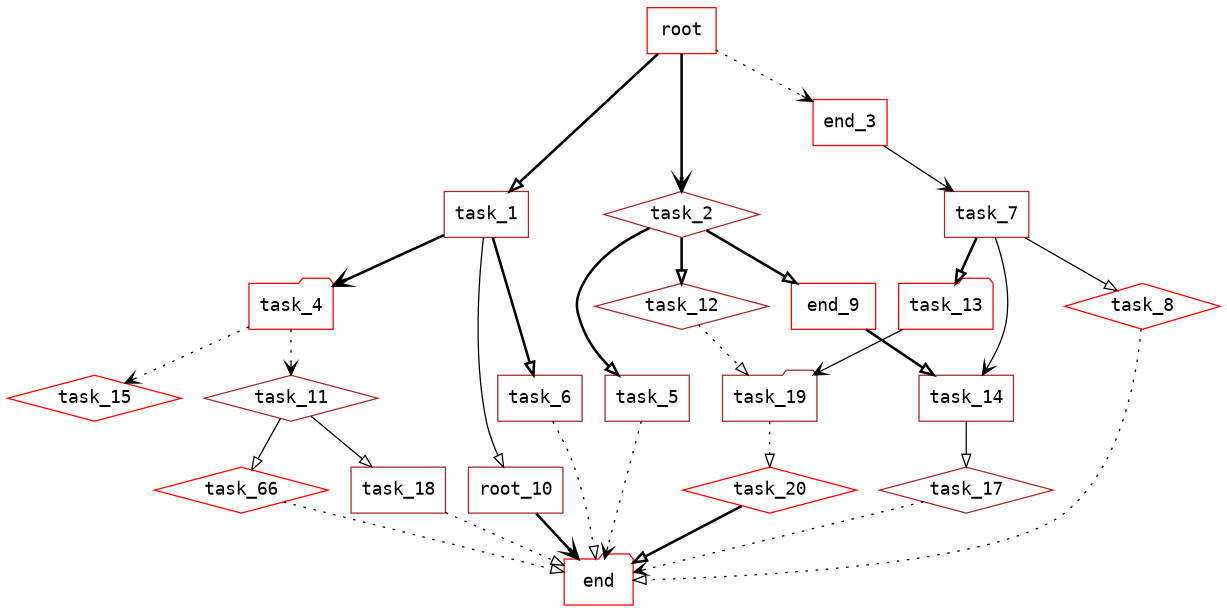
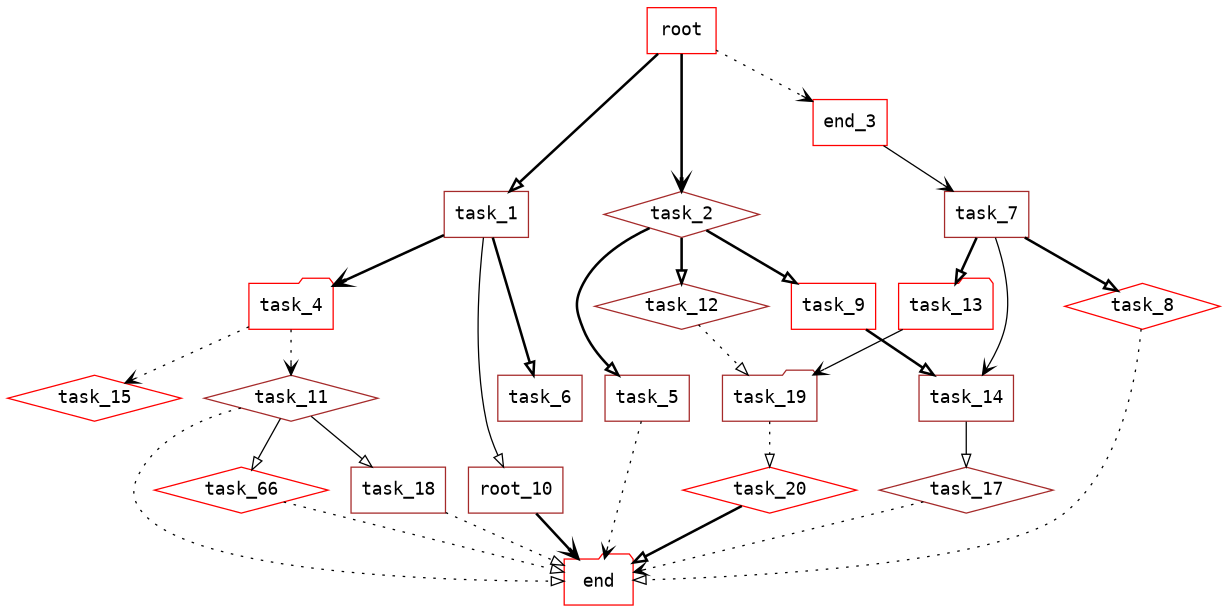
edge "task_7" -> "task_8": style solid -> bold
node "end_9": label "end_9" -> "task_9"
edge "task_6" -> "end": now "task_11" -> "end"
